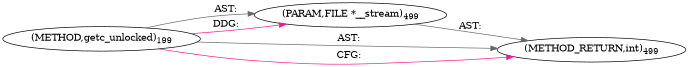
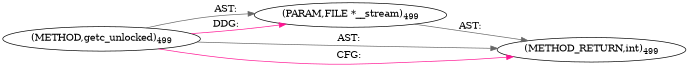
node "(METHOD,getc_unlocked)": text "199" -> "499"
